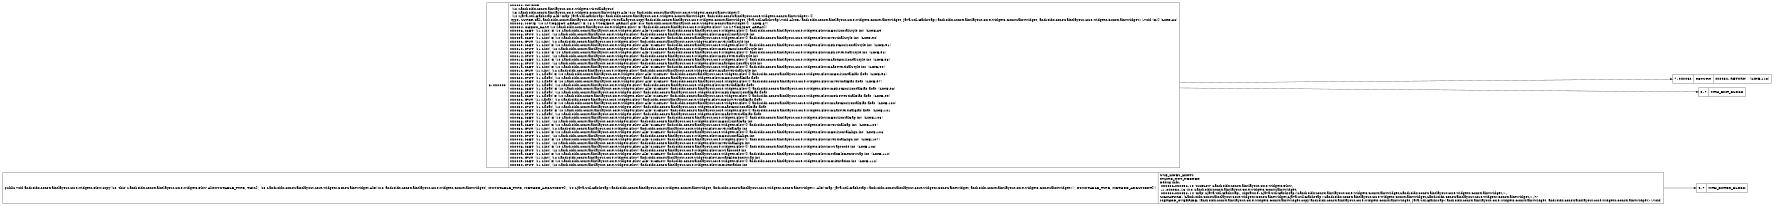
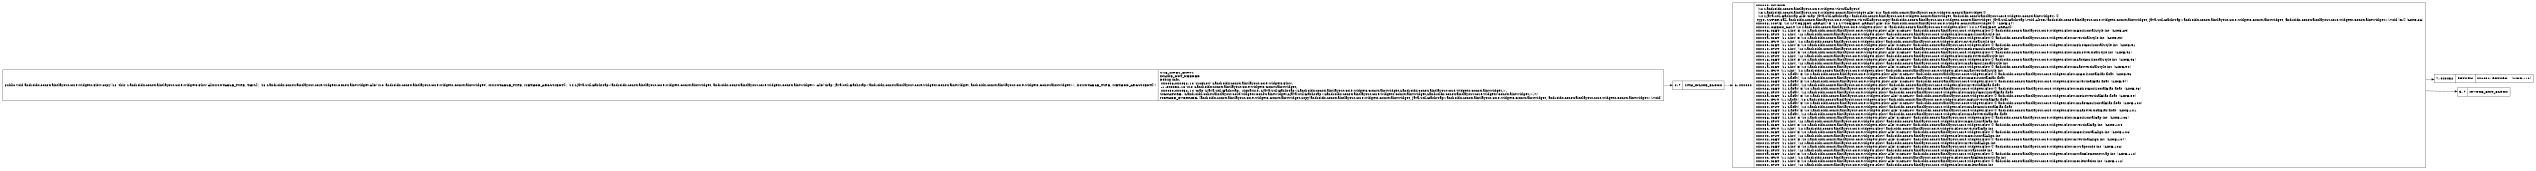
edge "4: ?" -> "6: 0x0000": added
node "5: ?": text "MTH_EXIT_BLOCK" -> "INVOKE_EXIT_BLOCK"
node "4: ?": text "MTH_ENTER_BLOCK" -> "MTH_INLINE_BLOCK"
